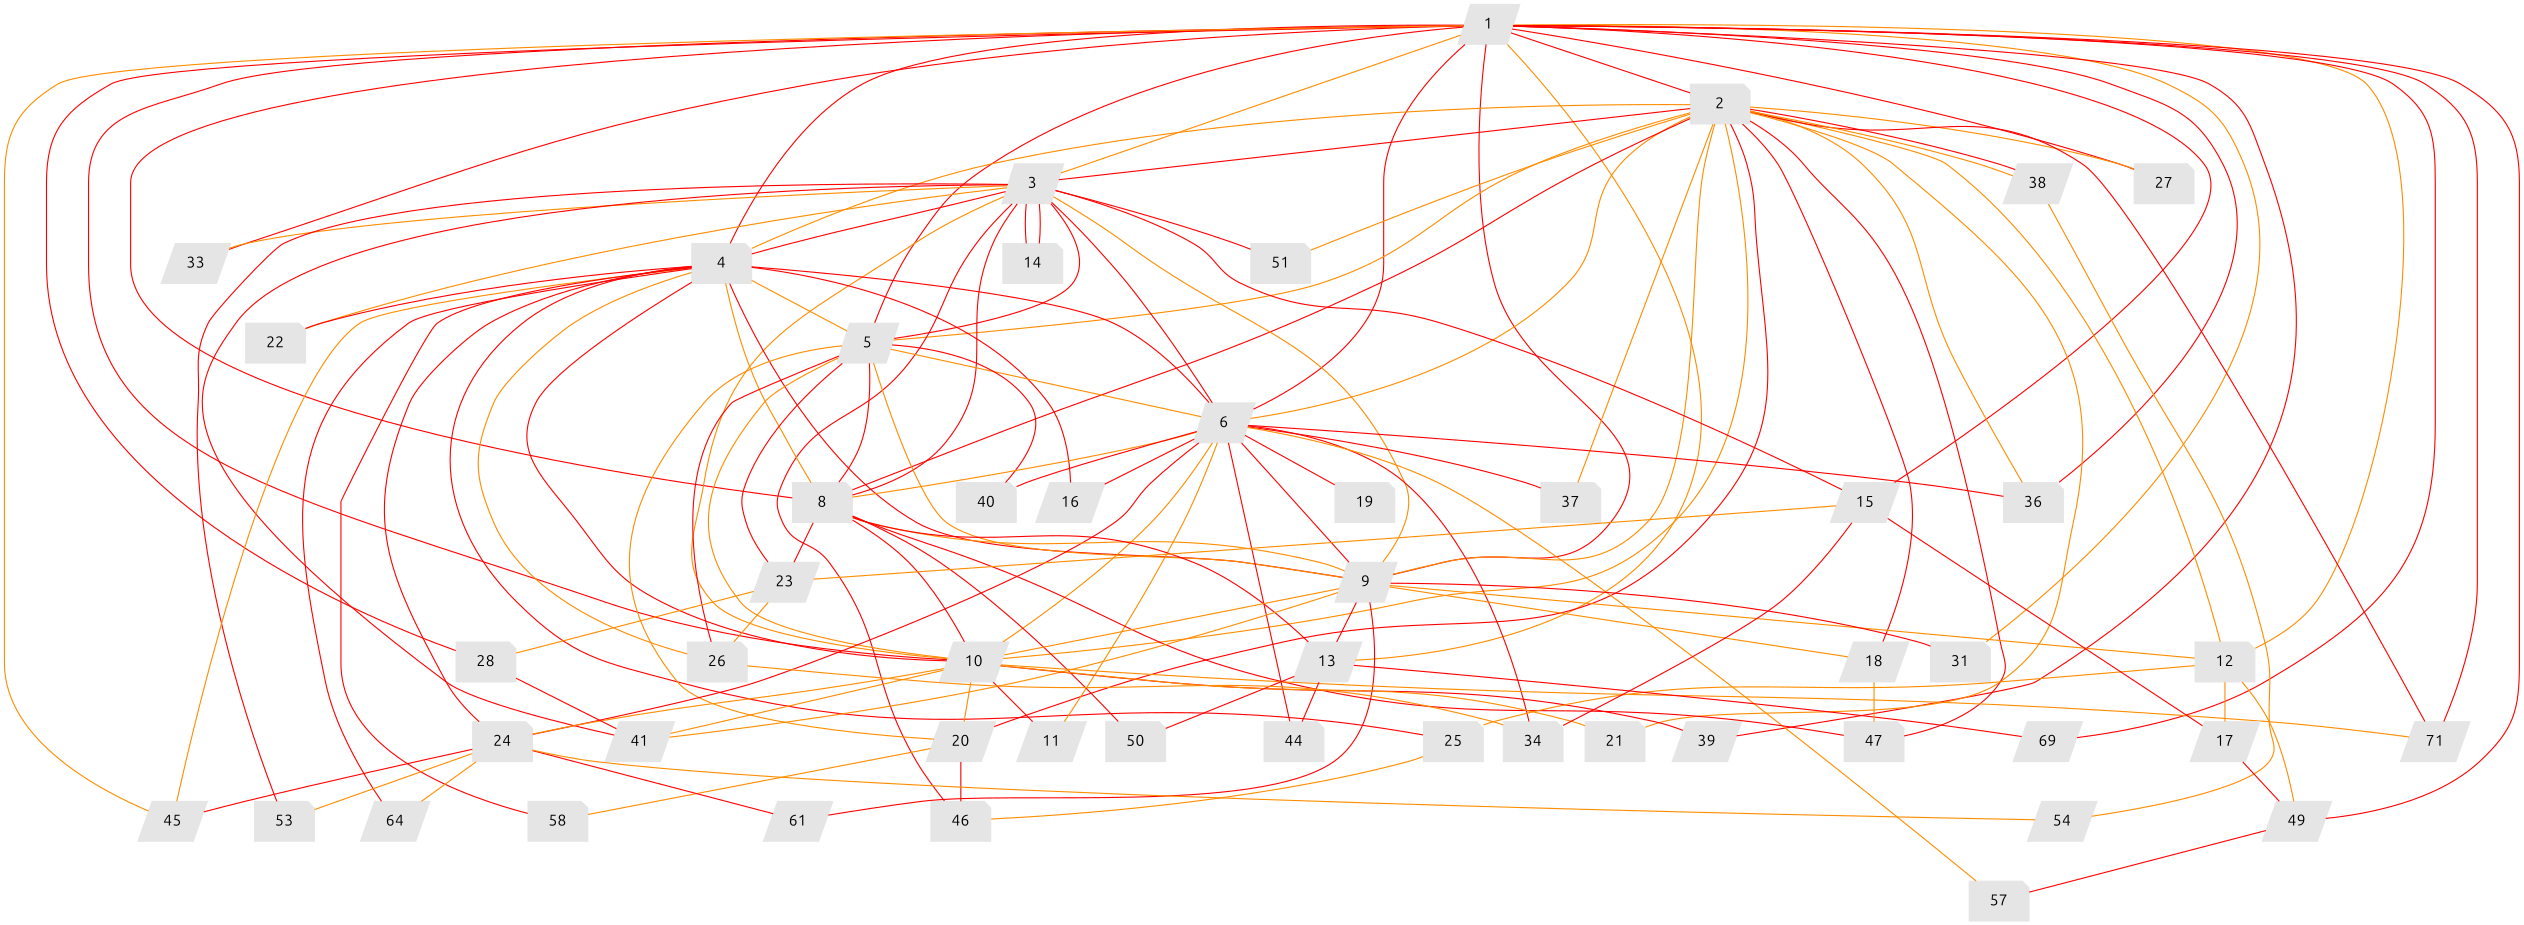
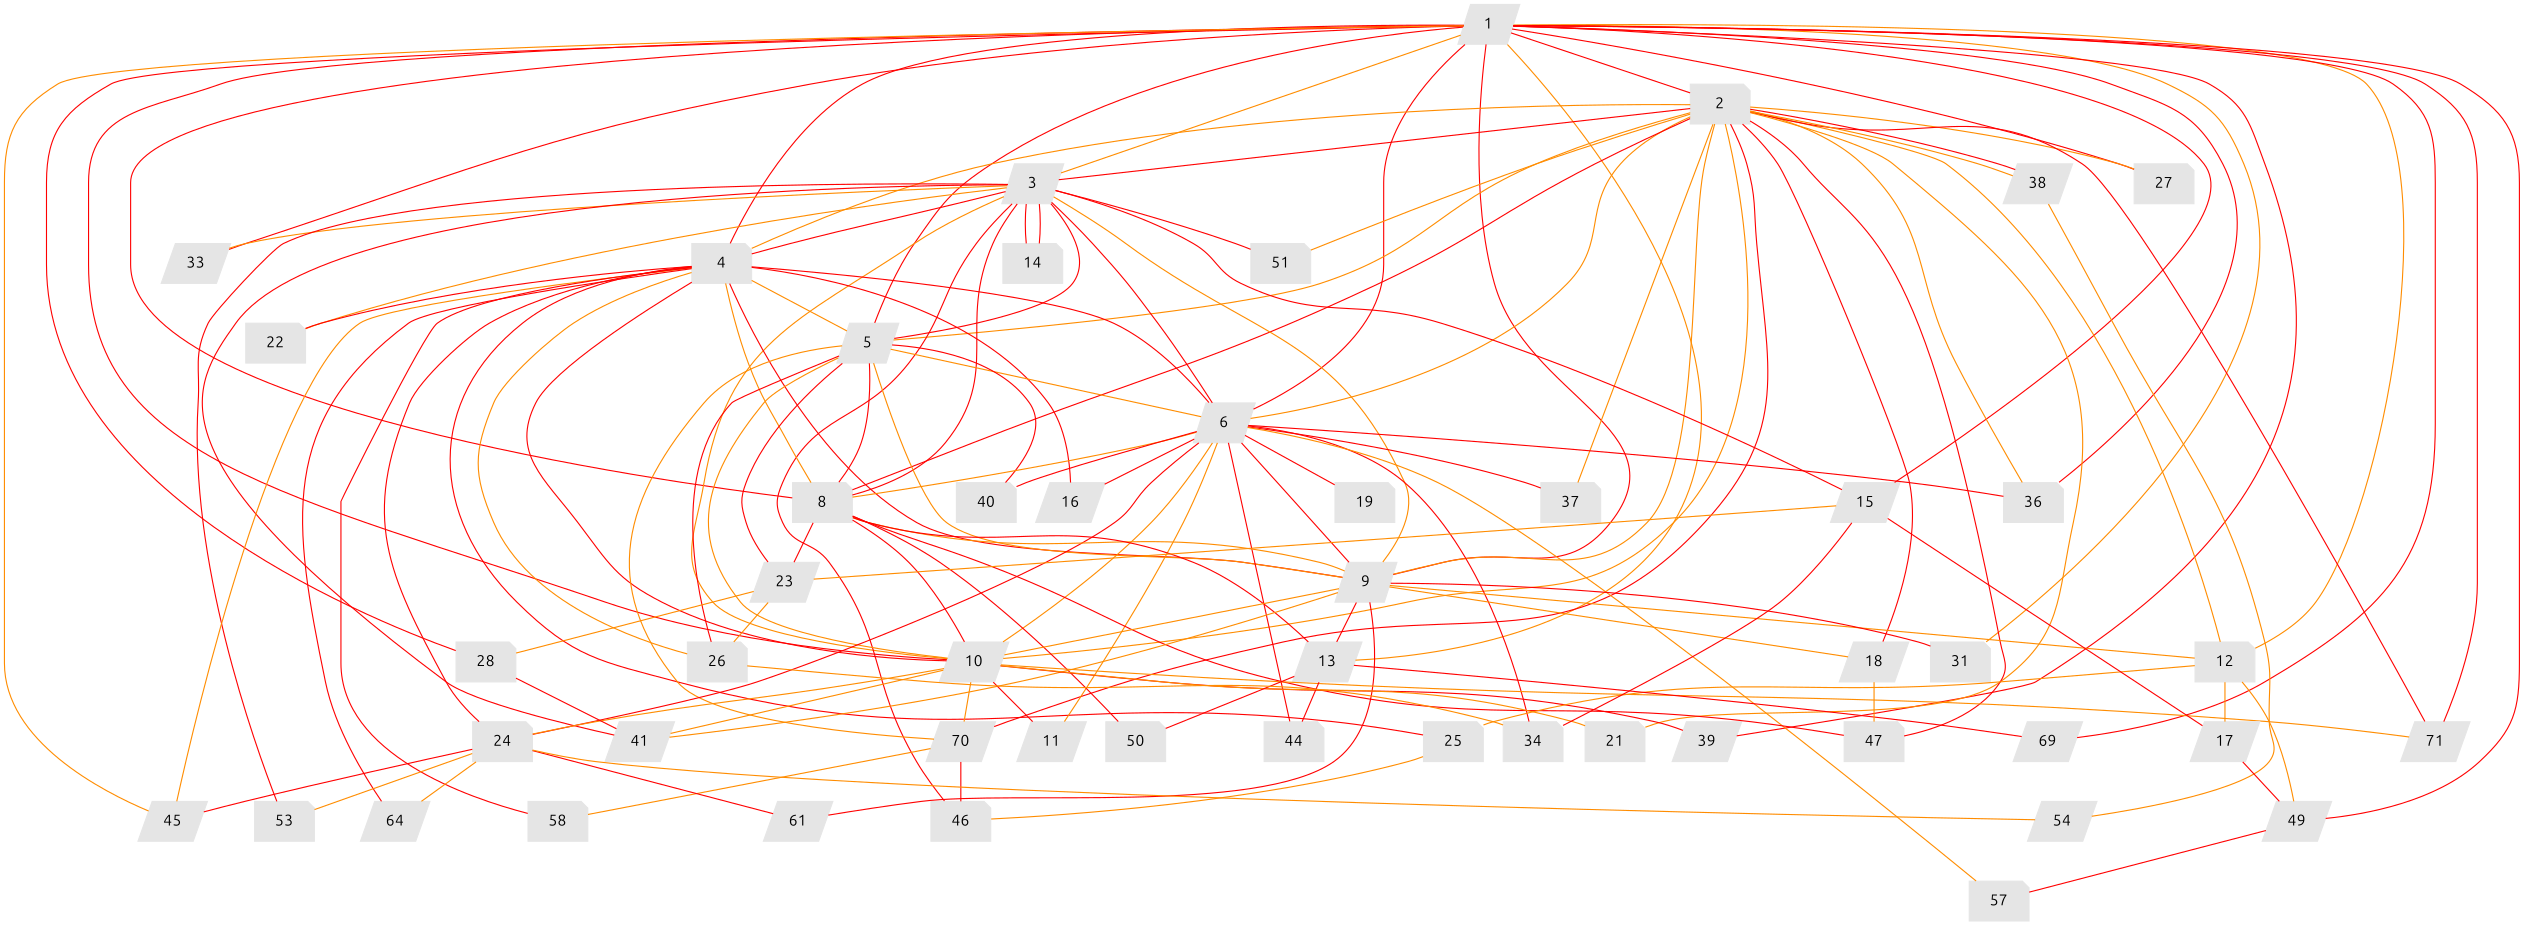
node "20": label "20" -> "70"
